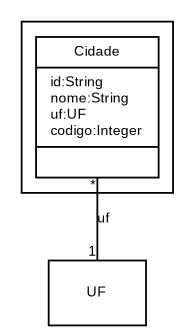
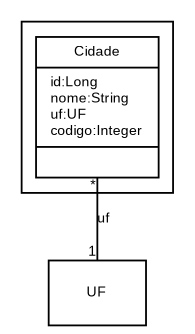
node "Cidade": text "id:String" -> "id:Long"
